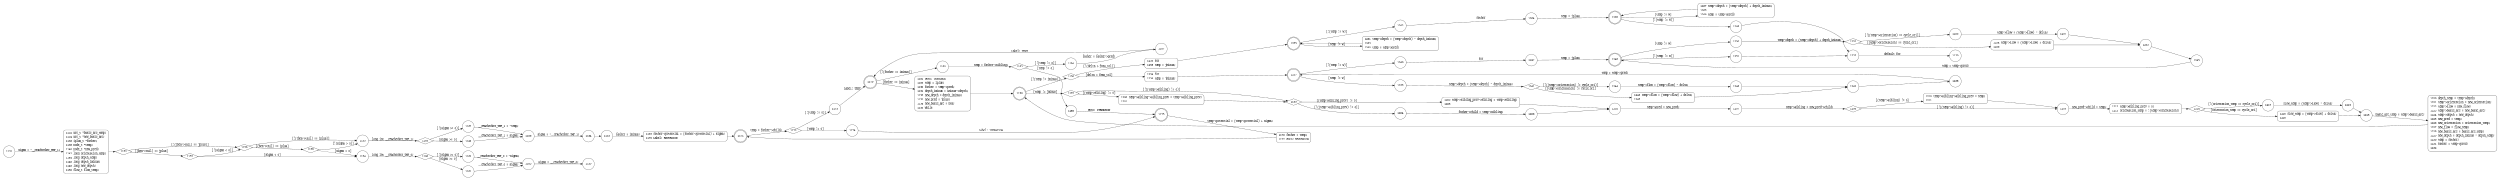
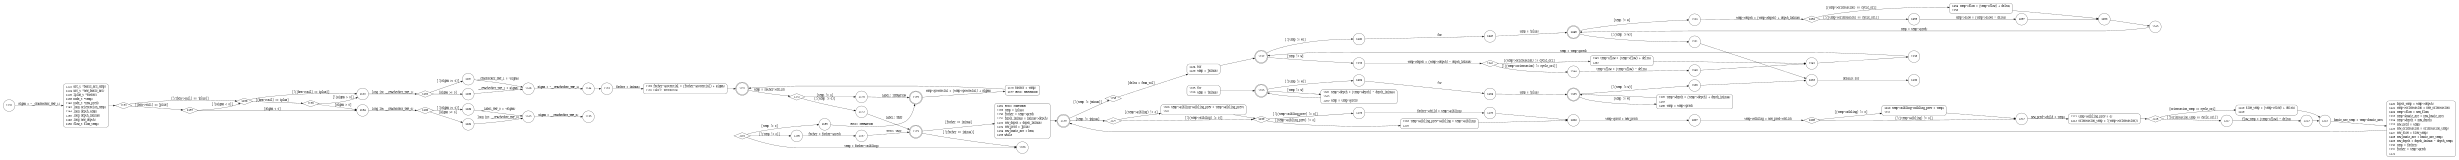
edge "1262" -> "1264": label "father" -> "for"
edge "1187" -> "1179": label "Label: TEST" -> "Goto: TEST"
edge "1180" -> "1183": reversed
edge "1198" -> "1235": removed, label "[!(delta > feas_tol)]"
edge "1167" -> "1168": label "__CPAchecker_TMP_1 = -temp;" -> "__CPAchecker_TMP_1 = -sigma;"
edge "1162" -> "1163": label "__CPAchecker_TMP_0 = -sigma;" -> "__Label_TMP_0 = -sigma;"
edge "1161" -> "1163": label "__CPAchecker_TMP_0 = sigma;" -> "long int __CPAchecker_TMP_0;"
